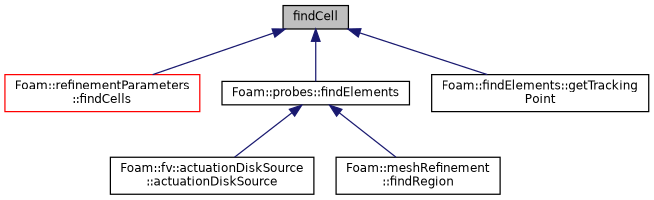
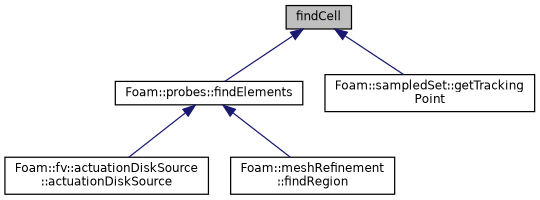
node "Foam::refinementParameters ::findCells": removed
node "Foam::findElements::getTracking Point": label "Foam::findElements::getTracking Point" -> "Foam::sampledSet::getTracking Point"
